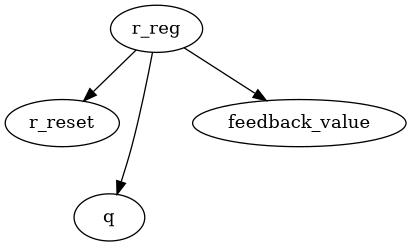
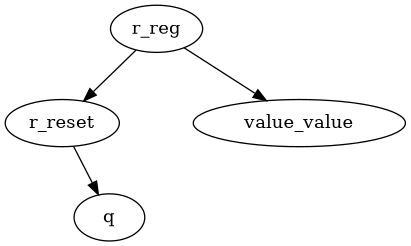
edge "r_reg" -> "q": now "r_reset" -> "q"
node "feedback_value": label "feedback_value" -> "value_value"
